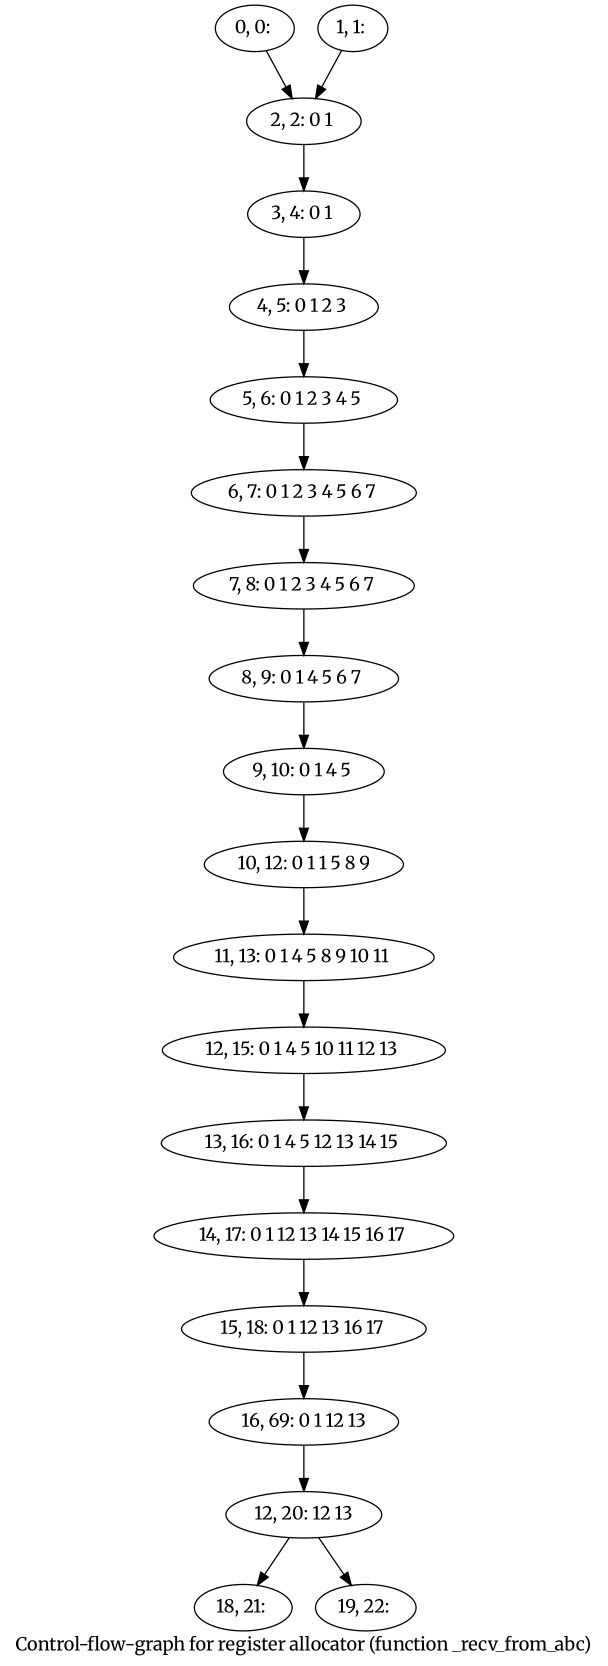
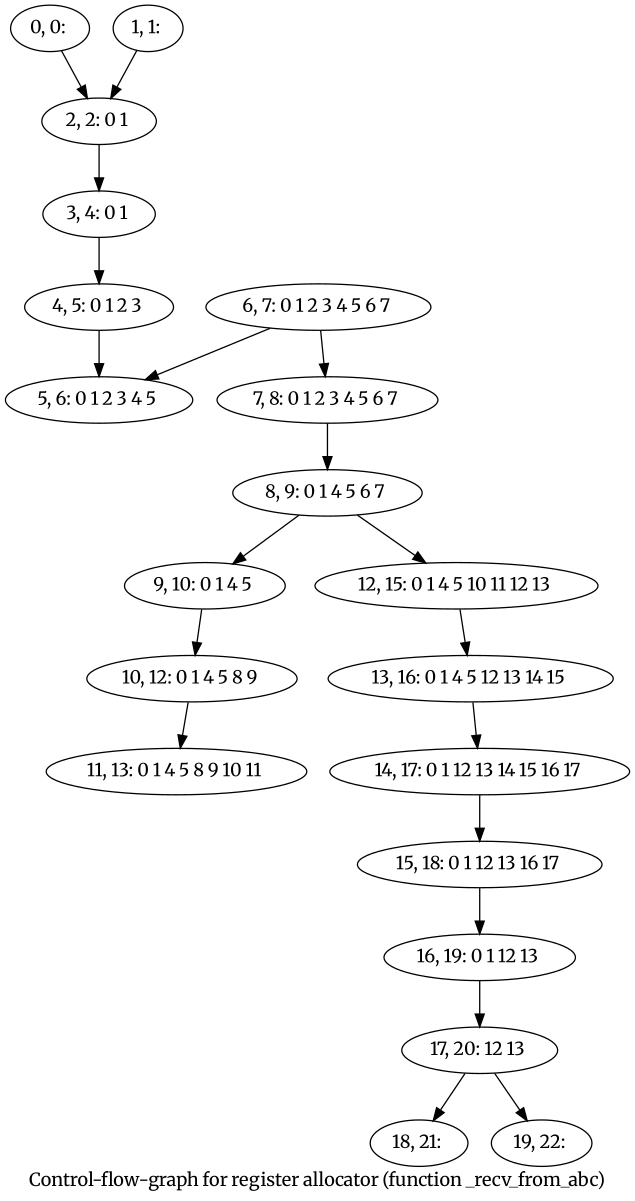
edge "5, 6: 0 1 2 3 4 5" -> "6, 7: 0 1 2 3 4 5 6 7": reversed
node "10, 12: 0 1 1 5 8 9": label "10, 12: 0 1 1 5 8 9" -> "10, 12: 0 1 4 5 8 9"
edge "11, 13: 0 1 4 5 8 9 10 11" -> "12, 15: 0 1 4 5 10 11 12 13": now "8, 9: 0 1 4 5 6 7" -> "12, 15: 0 1 4 5 10 11 12 13"
node "16, 69: 0 1 12 13": label "16, 69: 0 1 12 13" -> "16, 19: 0 1 12 13"
node "12, 20: 12 13": label "12, 20: 12 13" -> "17, 20: 12 13"
